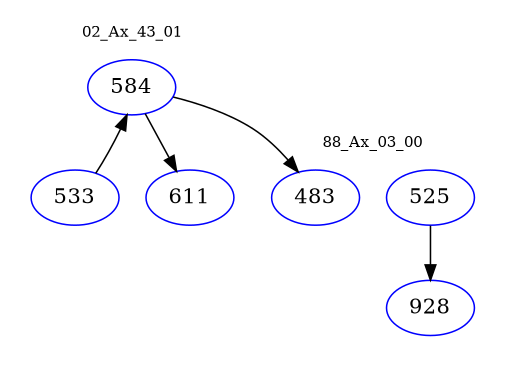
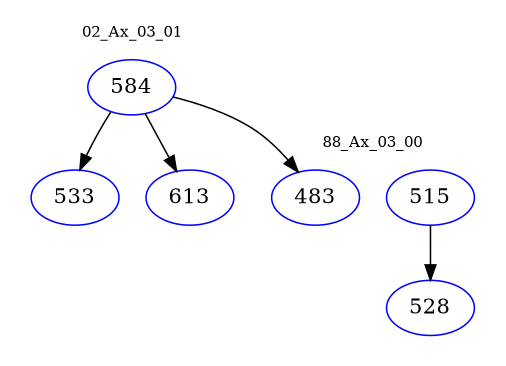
cluster "02_Ax_43_01": label "02_Ax_43_01" -> "02_Ax_03_01"
edge "533" -> "584": reversed
node "611": label "611" -> "613"
node "525": label "525" -> "515"
node "928": label "928" -> "528"
